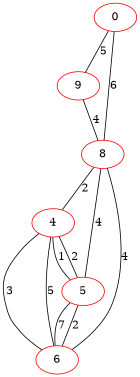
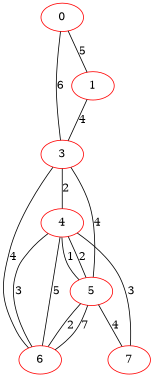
node "9": label "9" -> "1"
node "8": label "8" -> "3"
node "7": added
